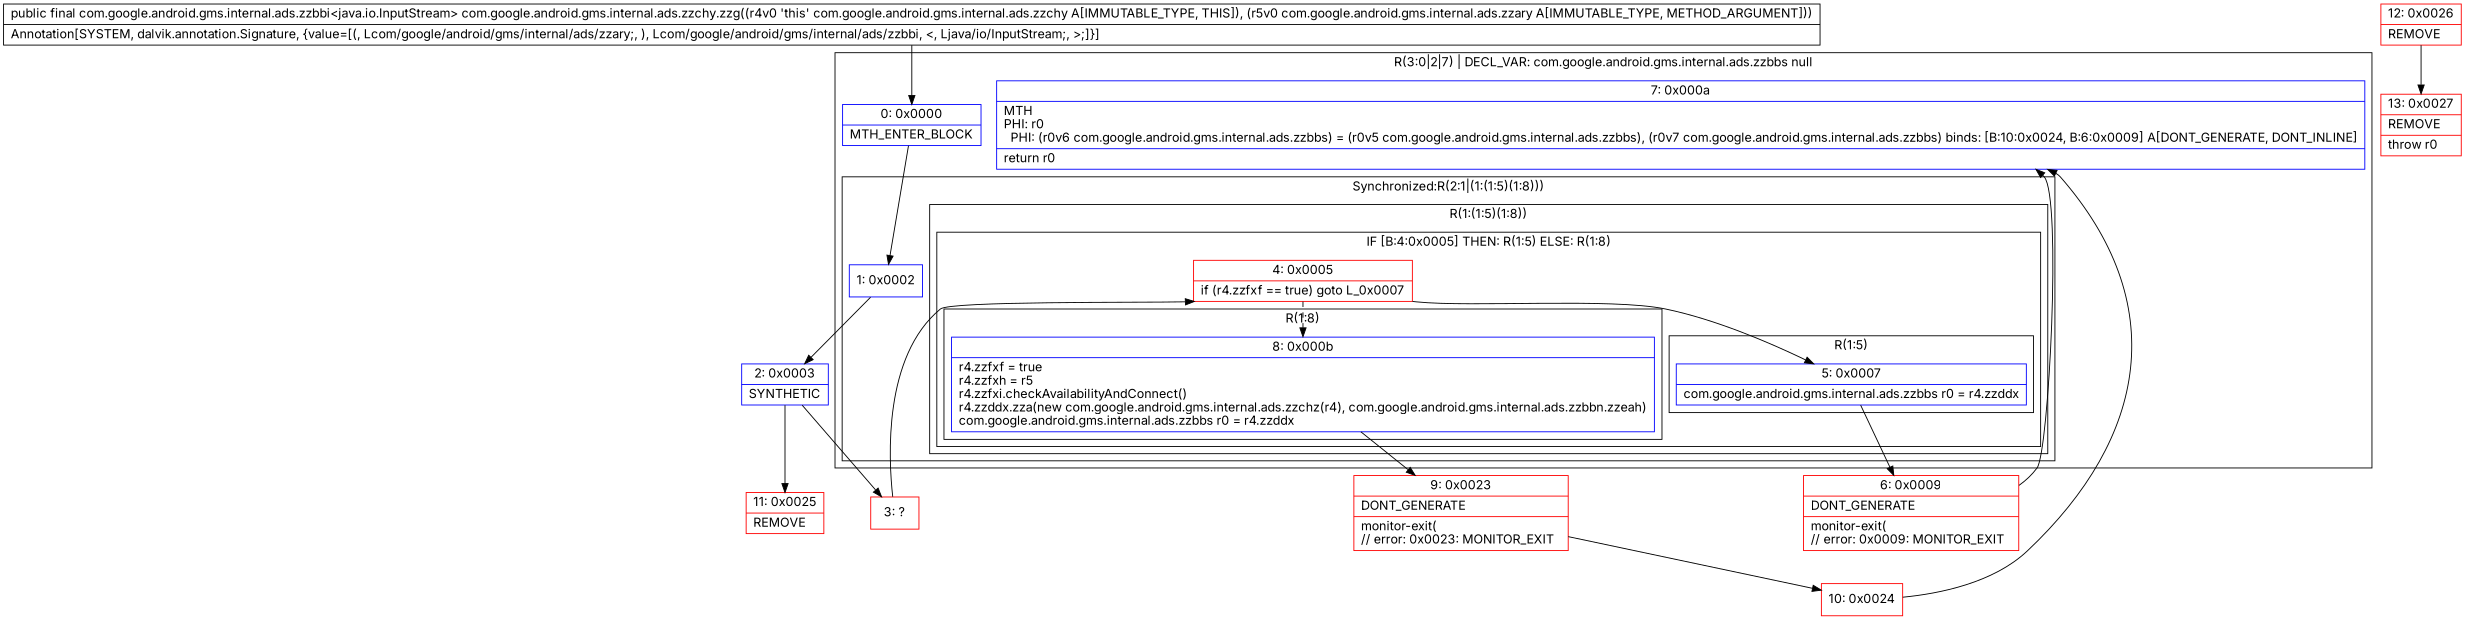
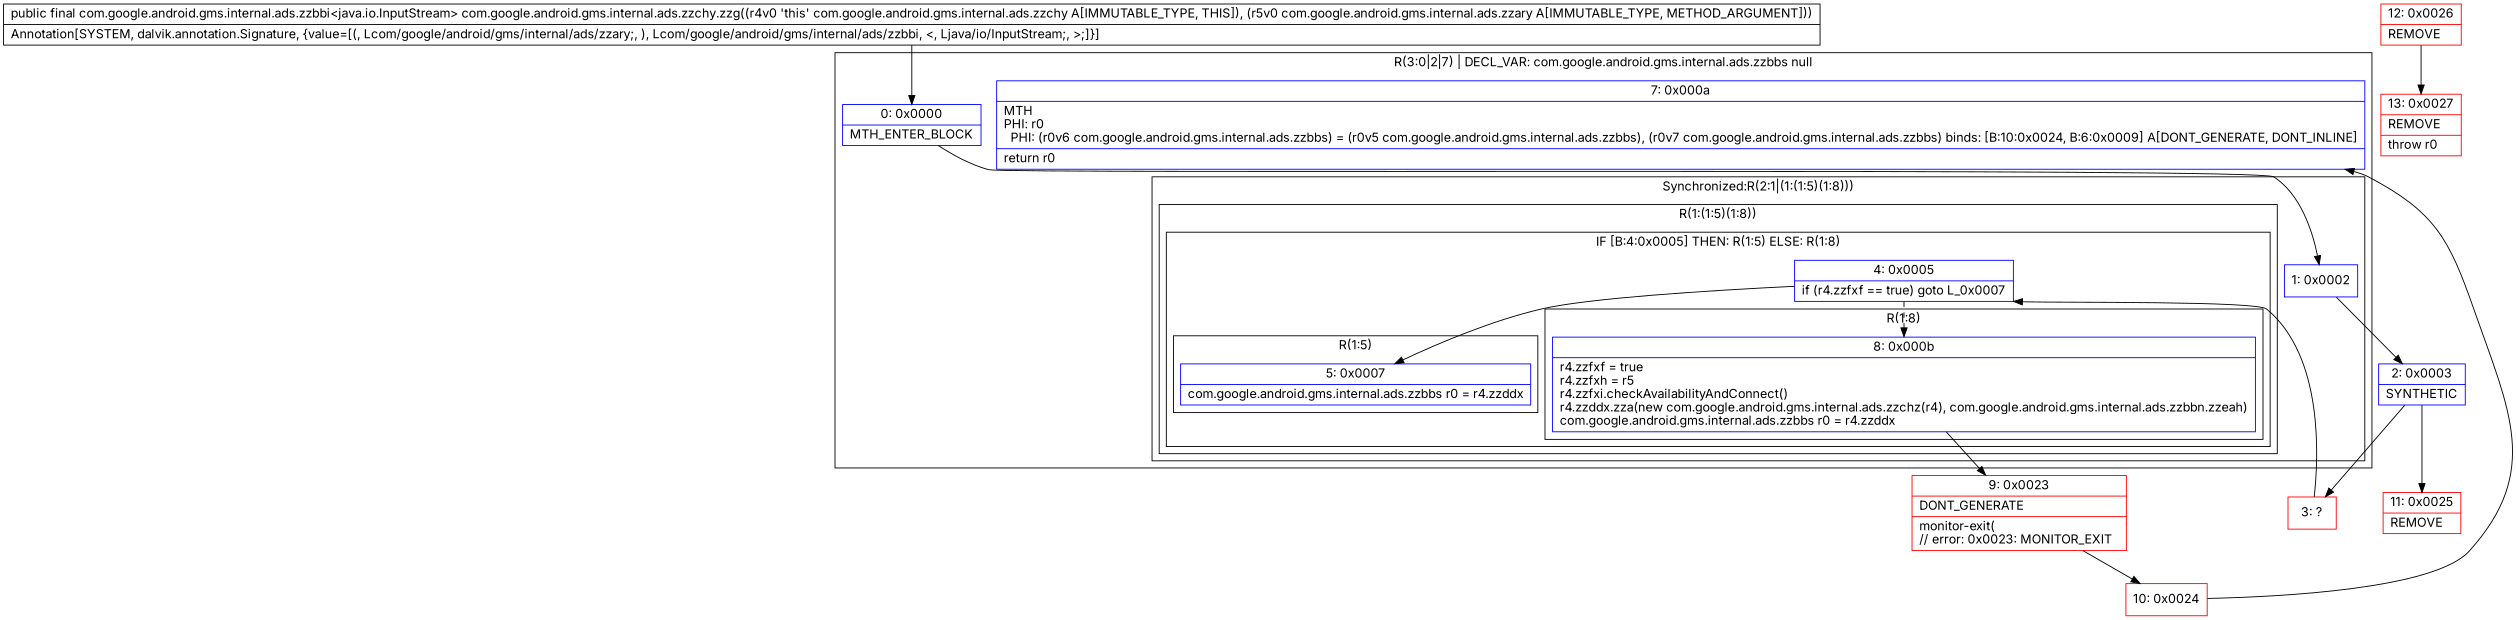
node "4: 0x0005": color red -> blue
node "6: 0x0009": removed
